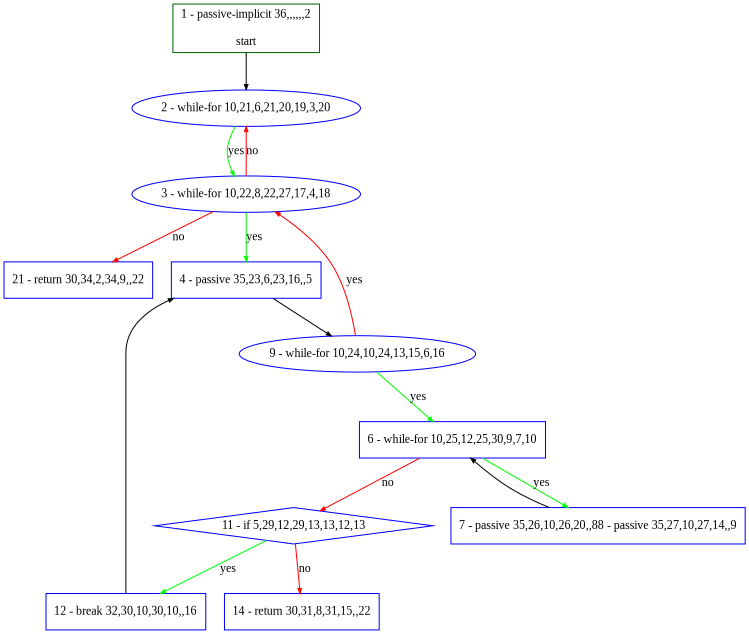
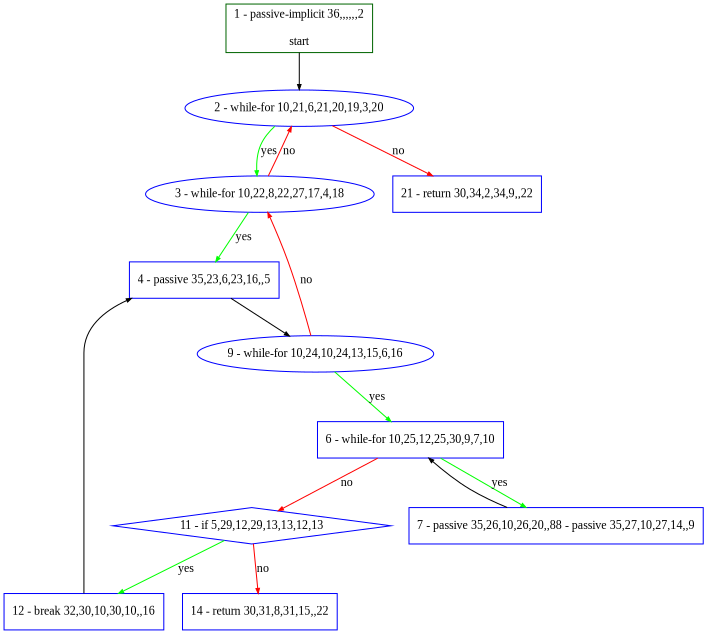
edge "3 - while-for 10,22,8,22,27,17,4,18" -> "21 - return 30,34,2,34,9,,22": now "2 - while-for 10,21,6,21,20,19,3,20" -> "21 - return 30,34,2,34,9,,22"
edge "9 - while-for 10,24,10,24,13,15,6,16" -> "3 - while-for 10,22,8,22,27,17,4,18": label "yes" -> "no"
